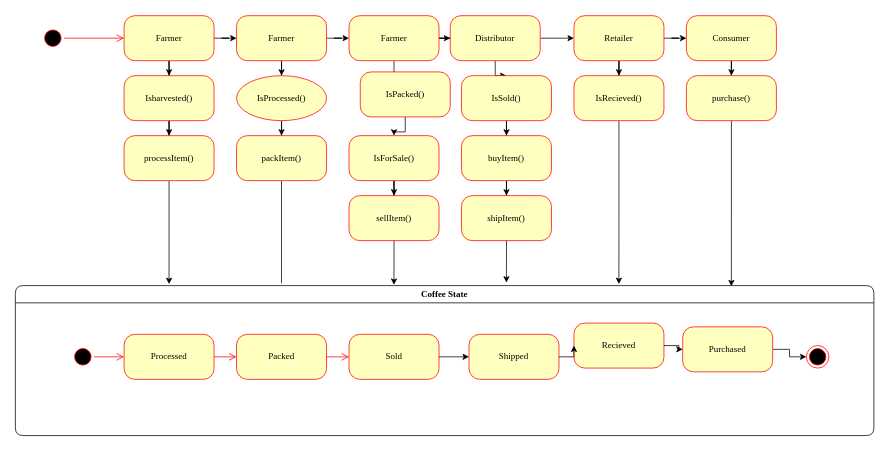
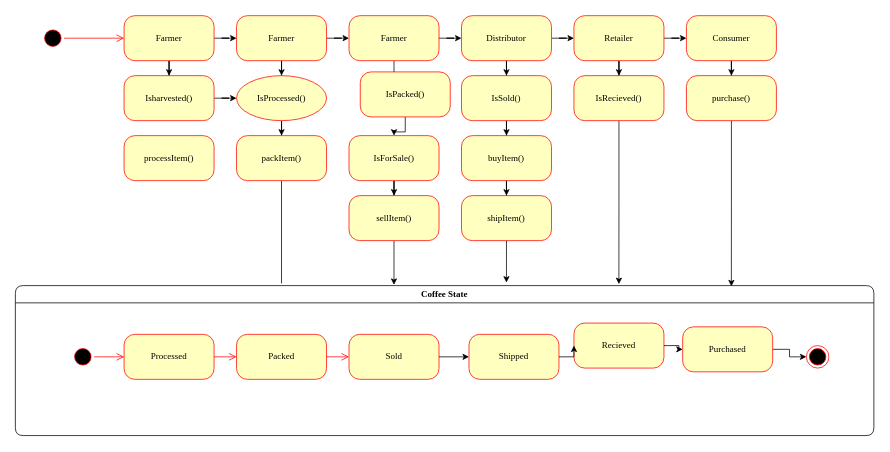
node "Distributor": moved (495, 38) -> (507, 38)
edge "Isharvested()" -> "processItem()": now "Isharvested()" -> "IsProcessed()"
edge "processItem()" -> "Coffee State": removed
